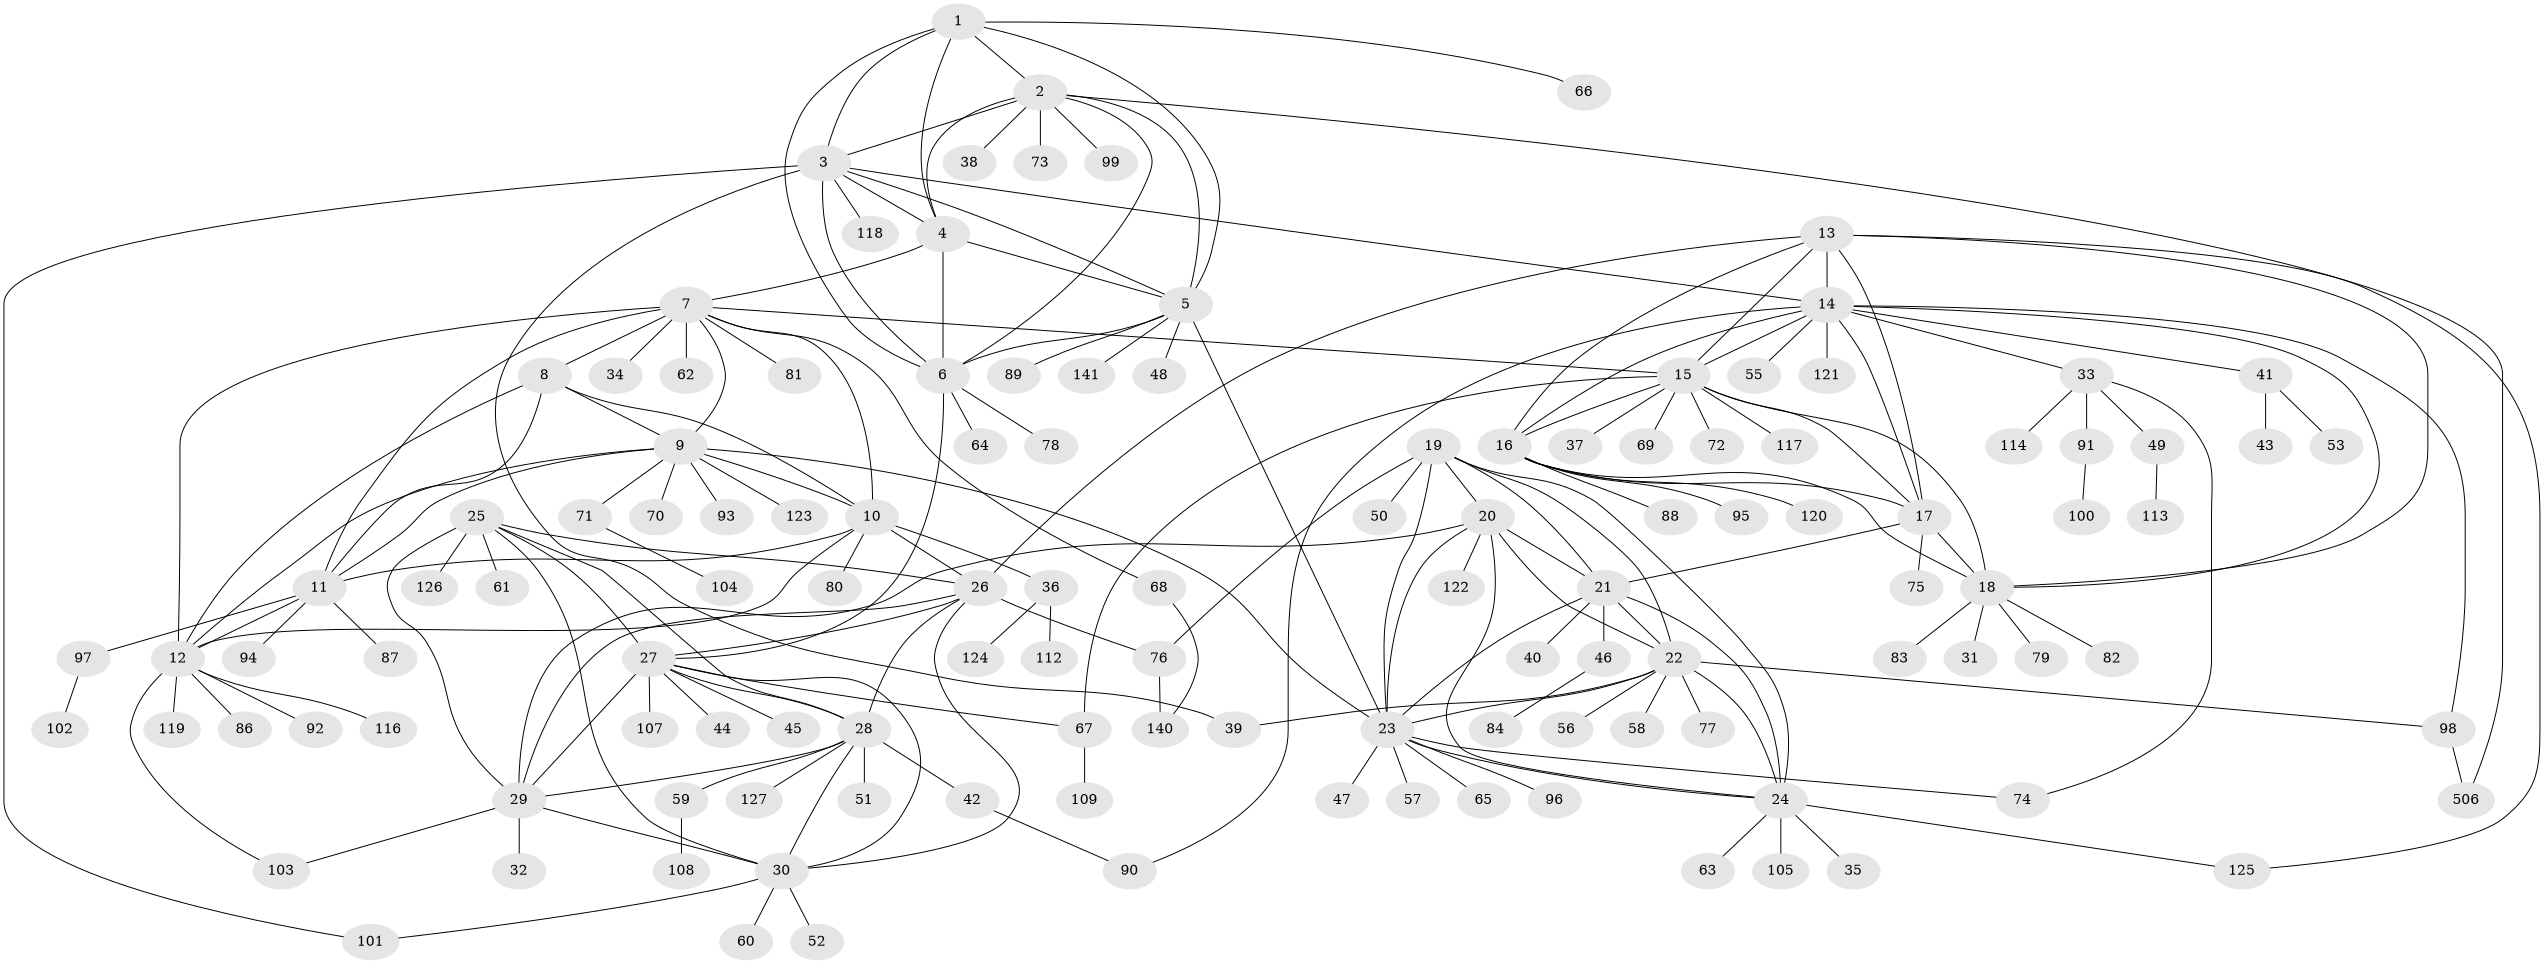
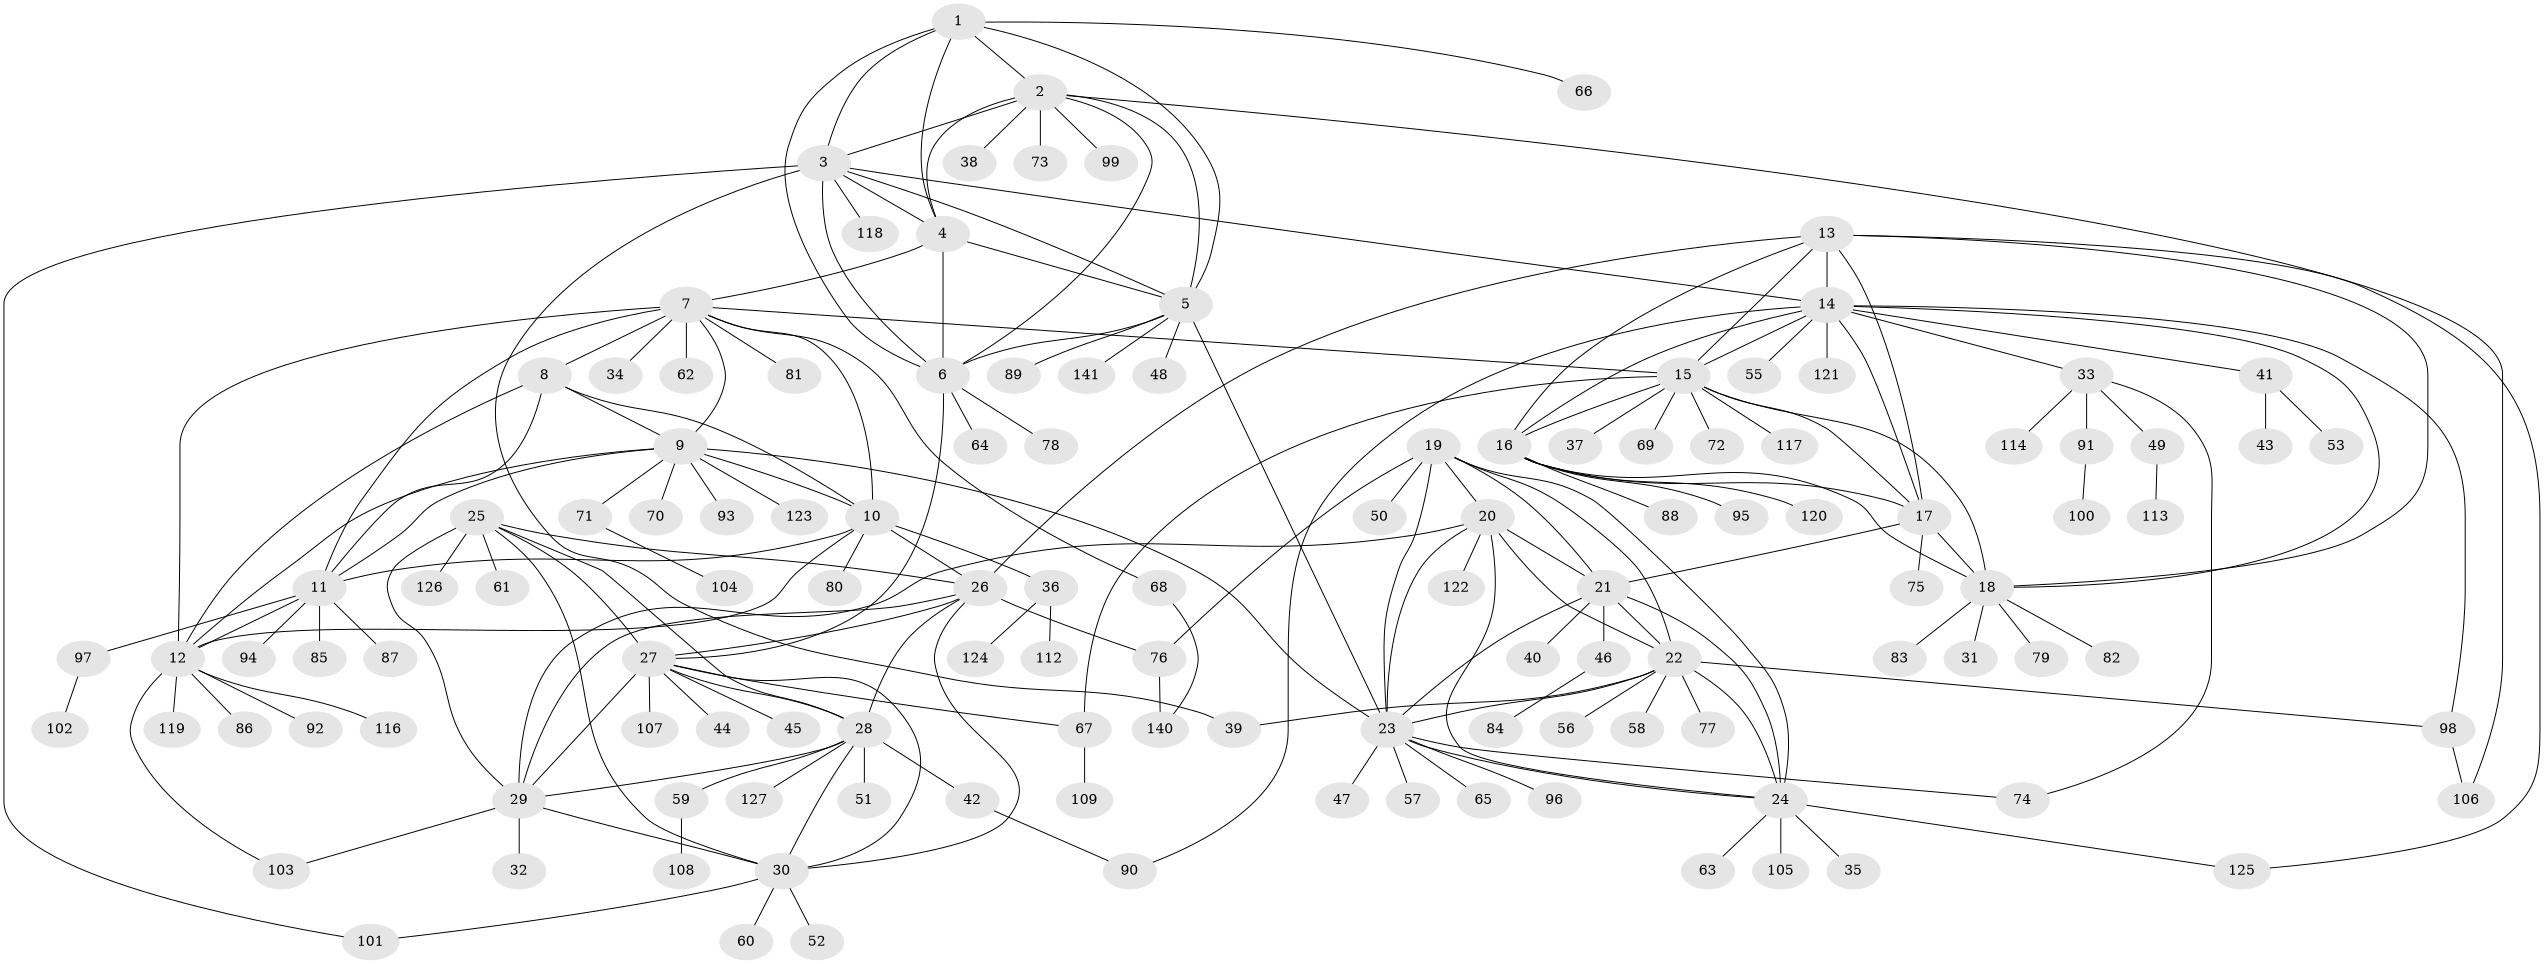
node "85": added
node "506": label "506" -> "106"
